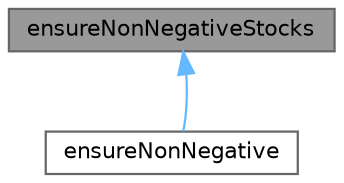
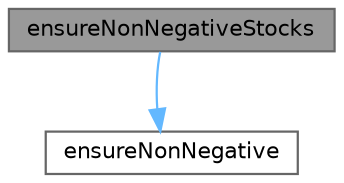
edge "ensureNonNegative" -> "ensureNonNegativeStocks": reversed
